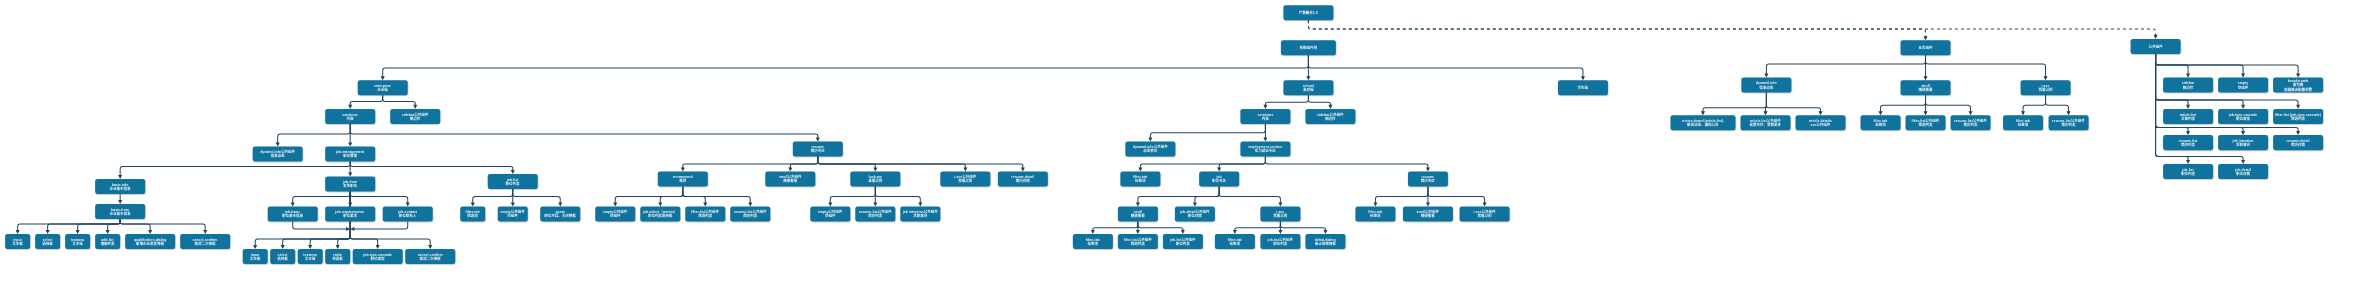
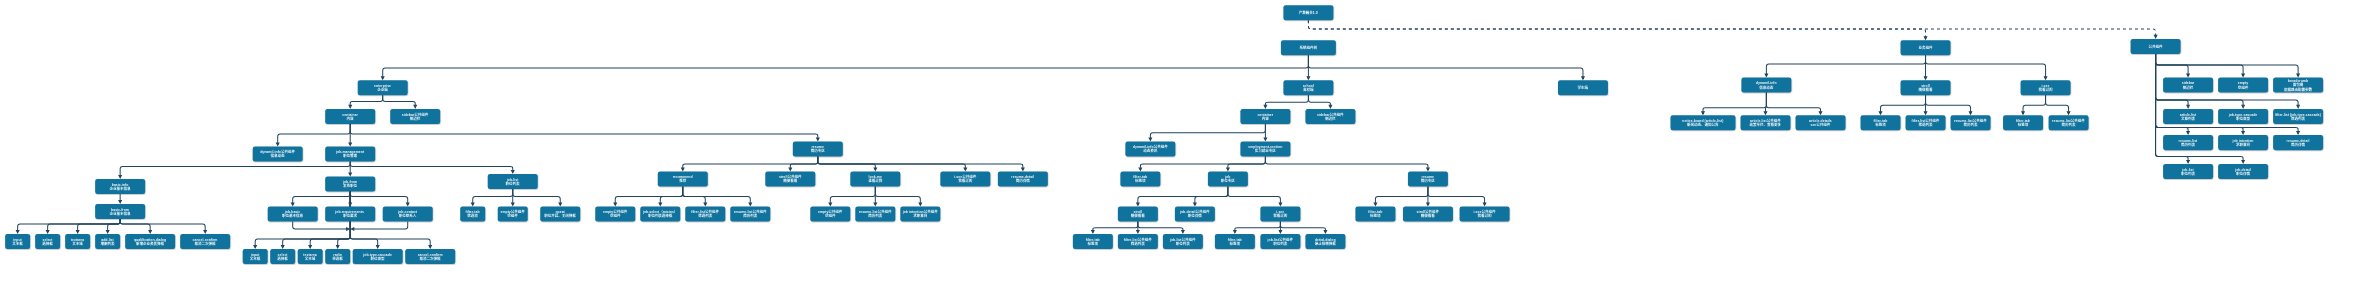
node "job 职位专区": moved (1219, 179) -> (1228, 179)
